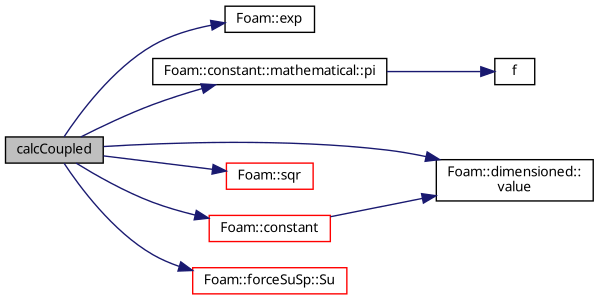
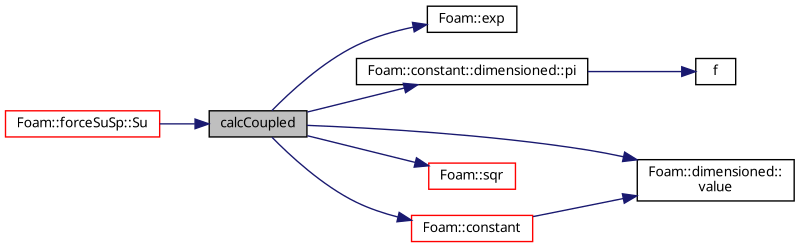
node "Foam::constant::mathematical::pi": label "Foam::constant::mathematical::pi" -> "Foam::constant::dimensioned::pi"
edge "calcCoupled" -> "Foam::forceSuSp::Su": reversed
